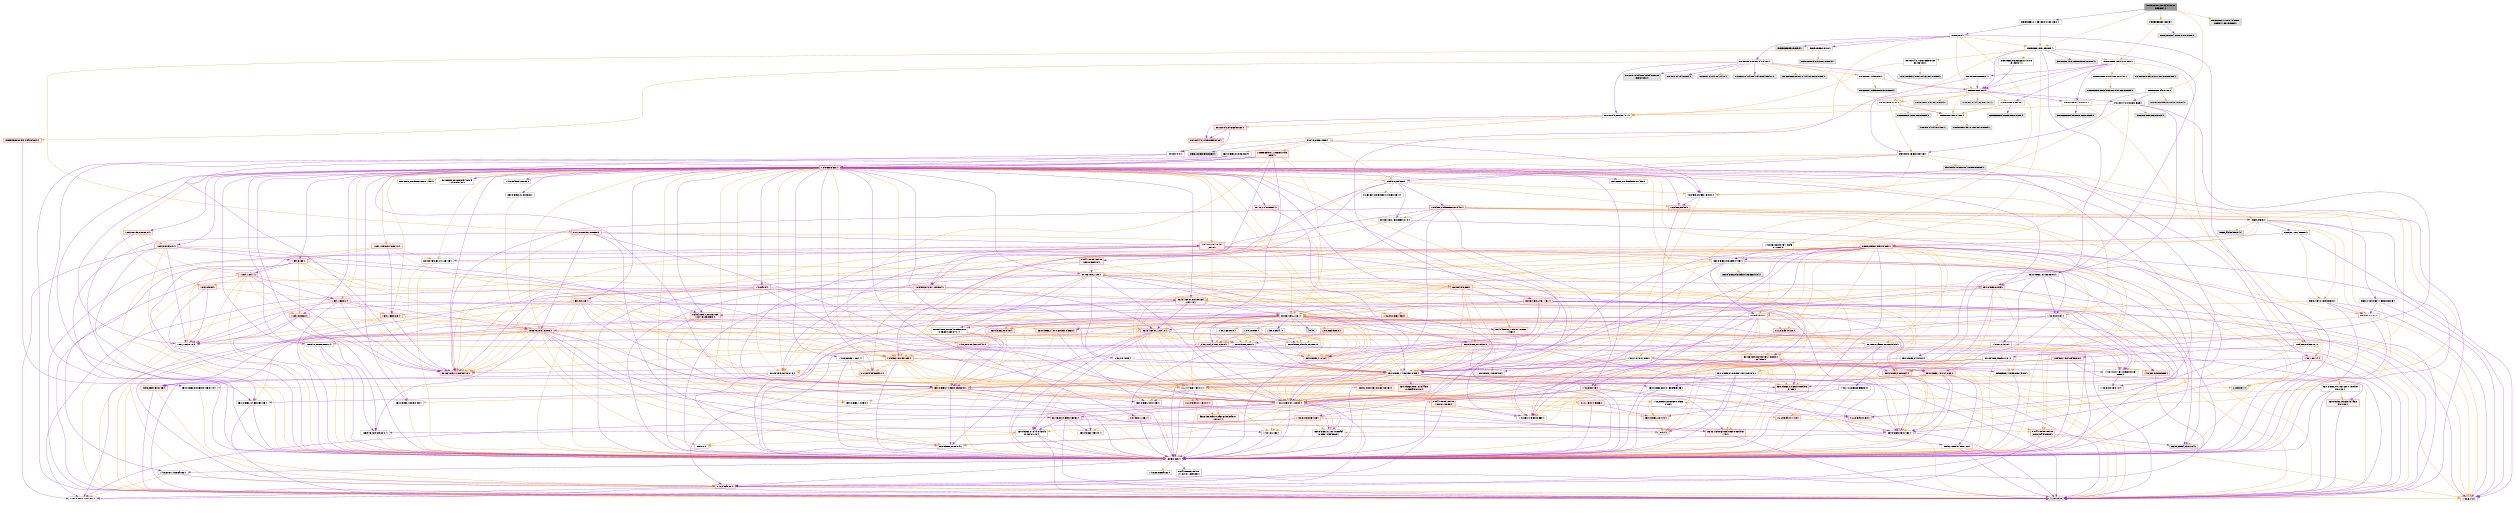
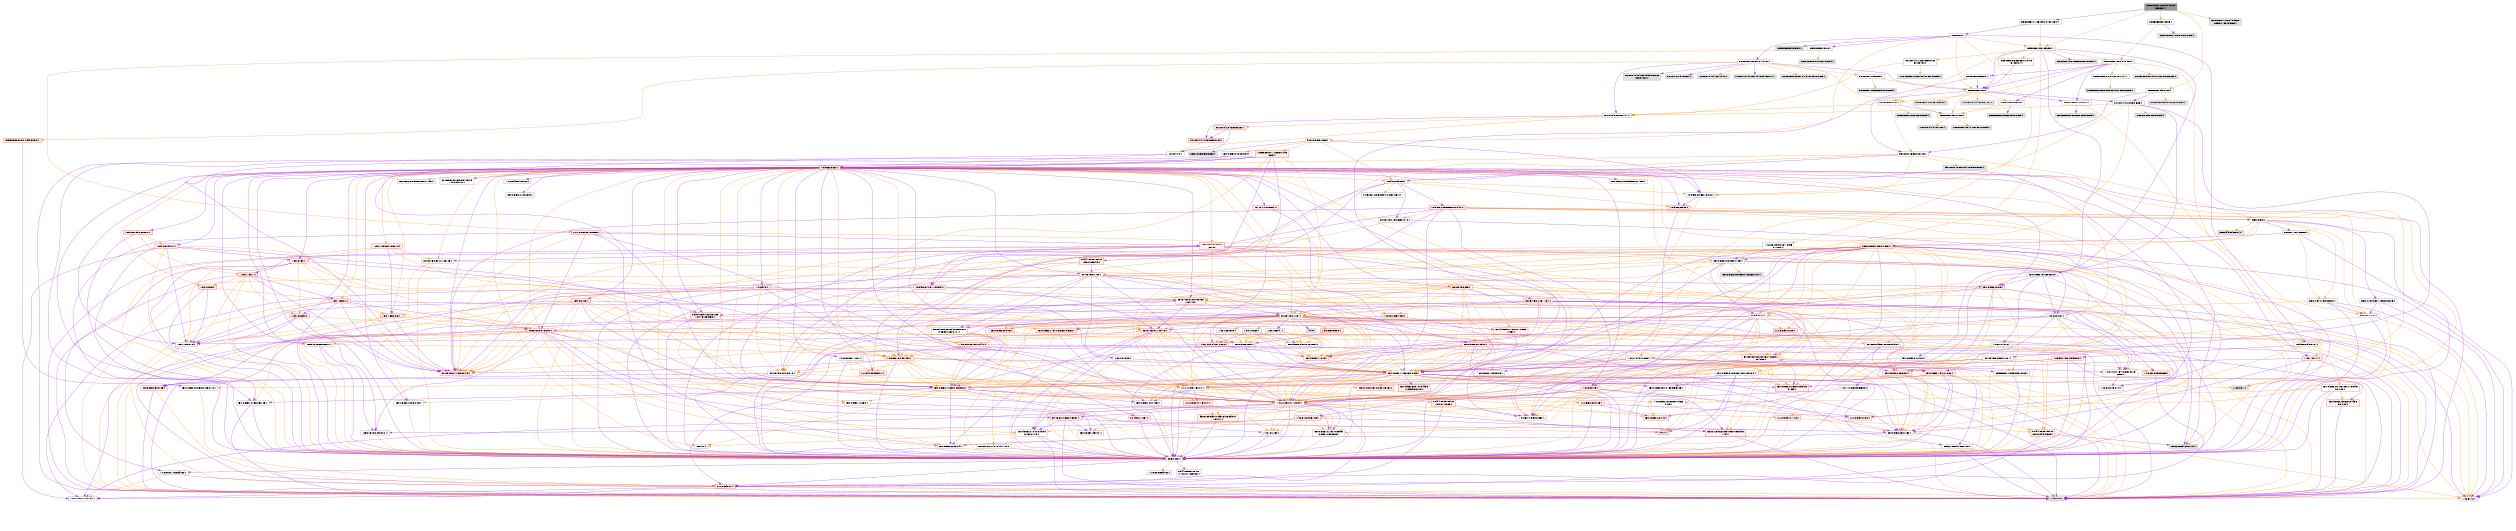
edge "Templates/IsAbstract.h" -> "IsEnum.h": now "UObject/Class.h" -> "IsEnum.h"
node "HAL/MemoryBase.h": label "HAL/MemoryBase.h" -> "HAL/ElementType.h"
node "Containers/AllowShrinking.h": added
